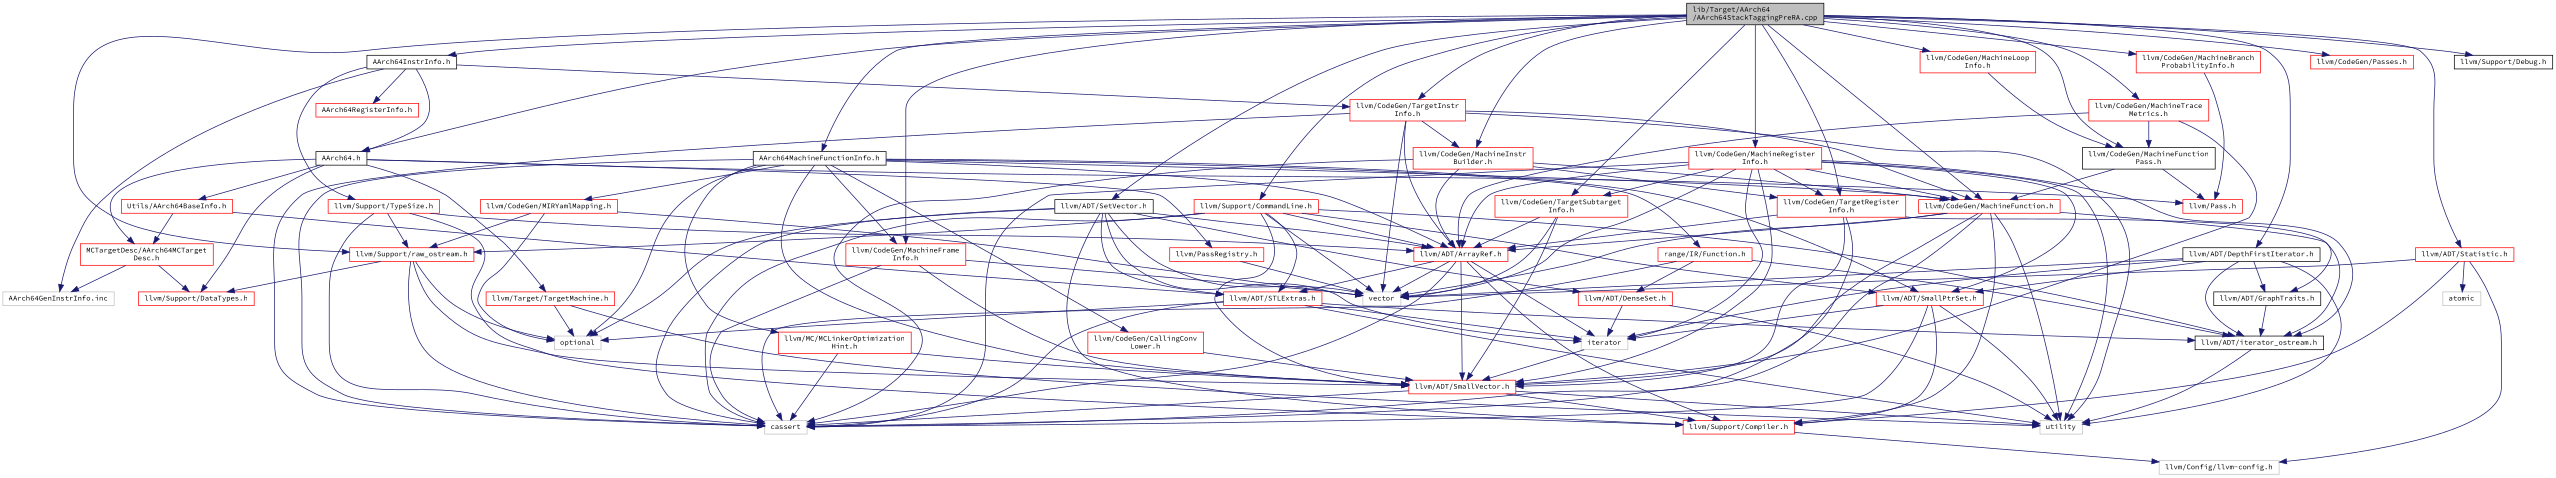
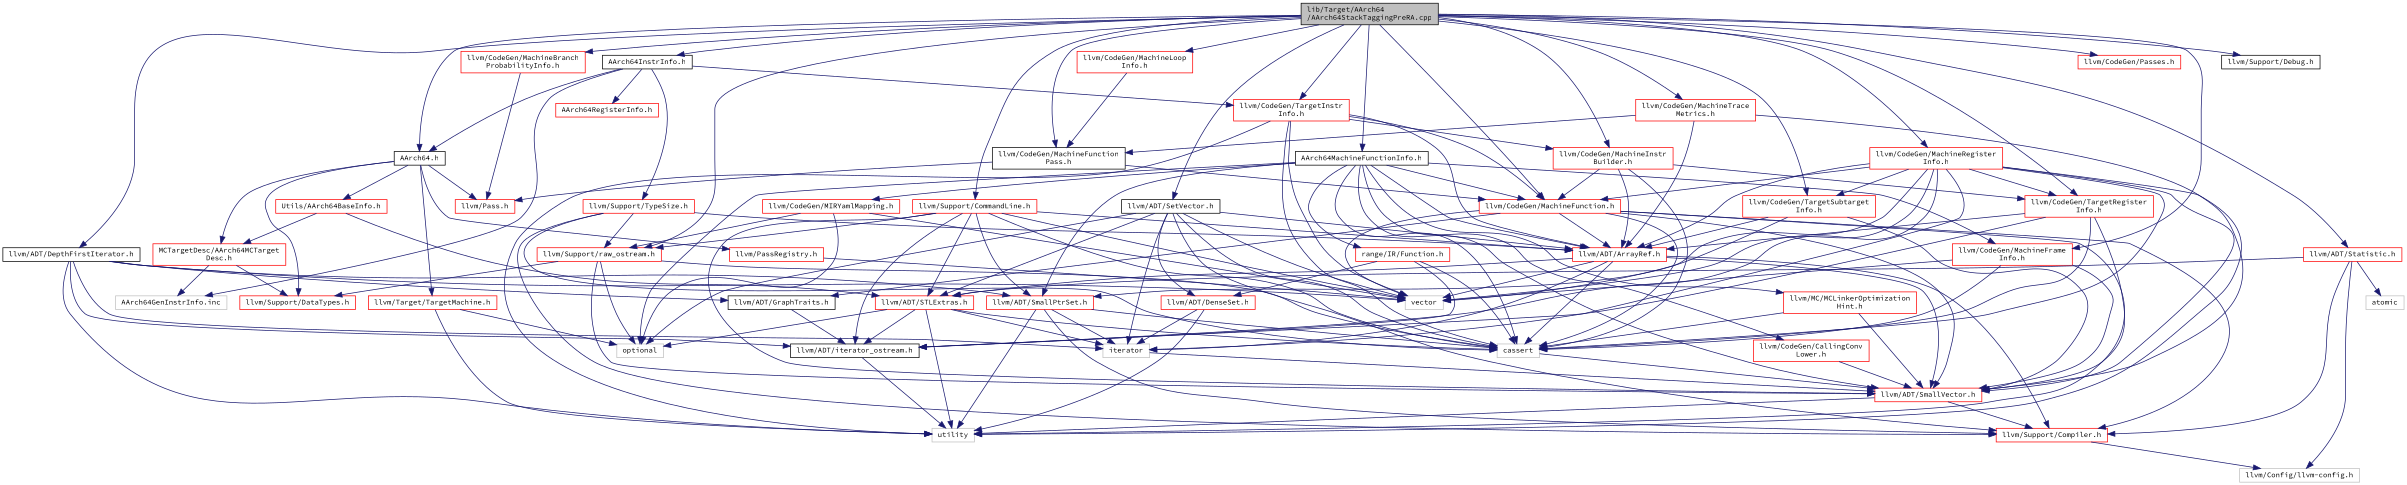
edge "llvm/ADT/Statistic.h" -> "vector": now "llvm/ADT/Statistic.h" -> "llvm/ADT/STLExtras.h"
edge "llvm/ADT/SmallVector.h" -> "cassert": reversed
